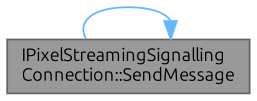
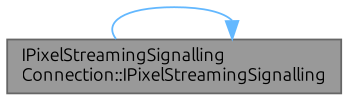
node "IPixelStreamingSignalling Connection::SendMessage": label "IPixelStreamingSignalling Connection::SendMessage" -> "IPixelStreamingSignalling Connection::IPixelStreamingSignalling"
